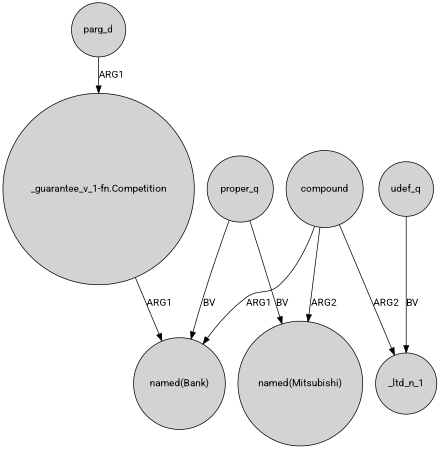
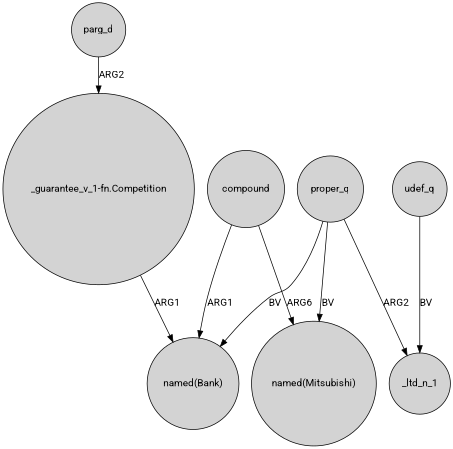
edge "parg_d" -> "_guarantee_v_1-fn.Competition": label "ARG1" -> "ARG2"
edge "compound" -> "_ltd_n_1": now "proper_q" -> "_ltd_n_1"
edge "compound" -> "named(Mitsubishi)": label "ARG2" -> "ARG6"
